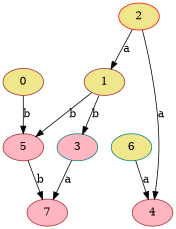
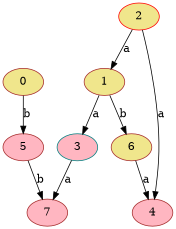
edge "1" -> "5": now "1" -> "6"
edge "1" -> "3": label "b" -> "a"
node "6": color teal -> brown
